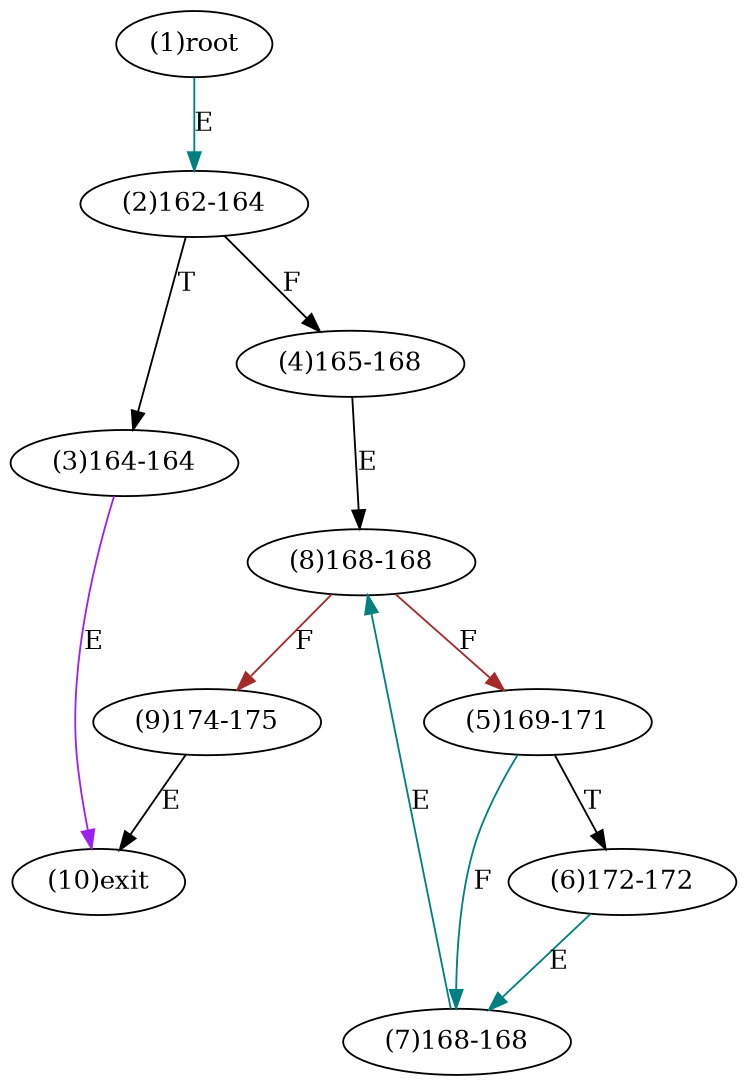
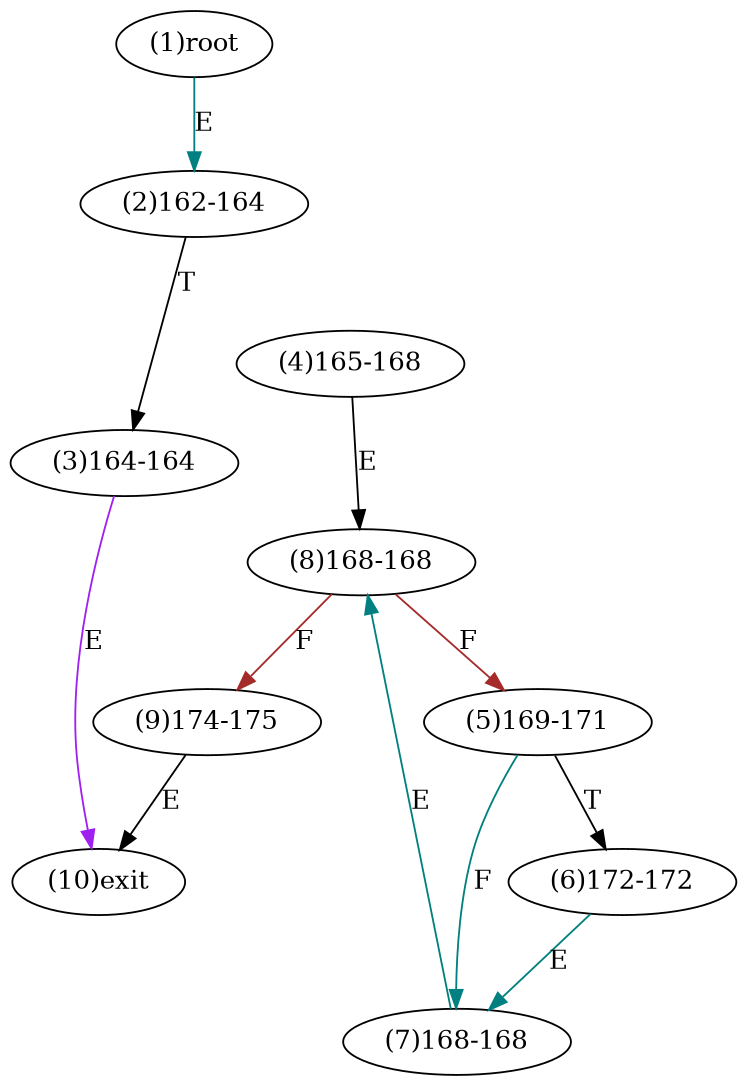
edge "(2)162-164" -> "(4)165-168": removed, label "F"
